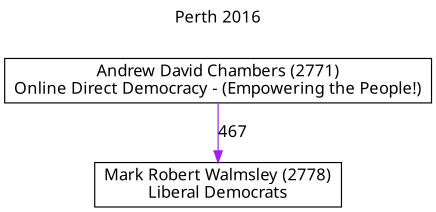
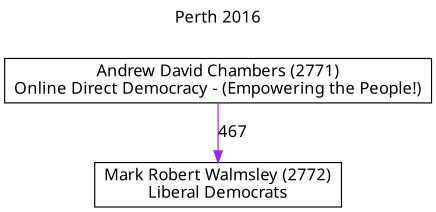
node "Mark Robert Walmsley (2778) Liberal Democrats": label "Mark Robert Walmsley (2778) Liberal Democrats" -> "Mark Robert Walmsley (2772) Liberal Democrats"
